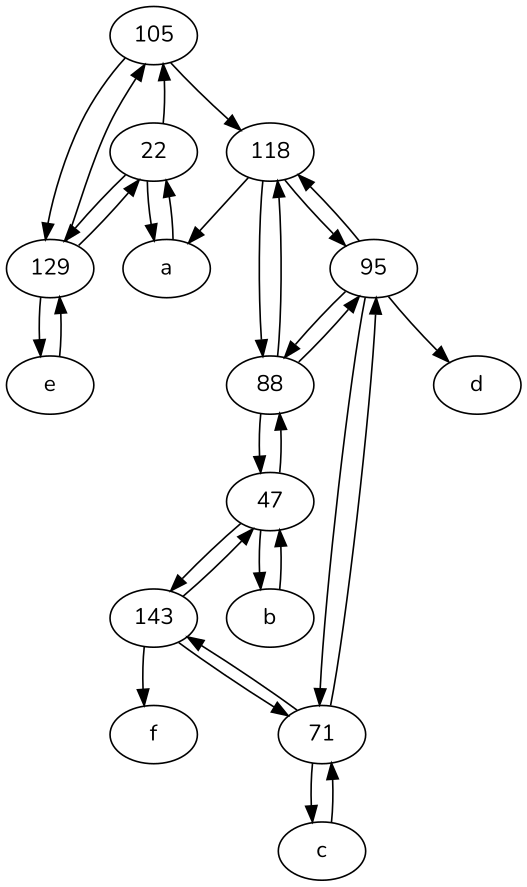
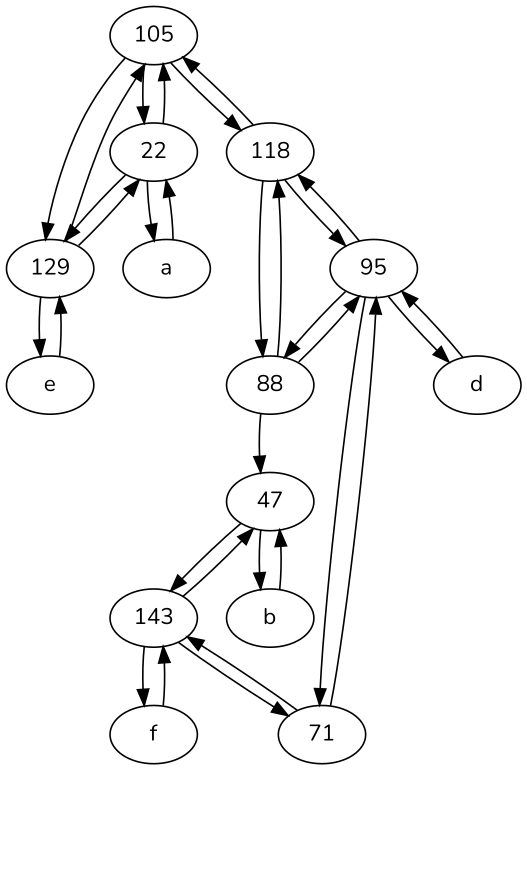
edge "105" -> "22": added
edge "118" -> "a": now "118" -> "105"
edge "d" -> "95": added
edge "47" -> "88": removed
edge "f" -> "143": added
node "c": removed
